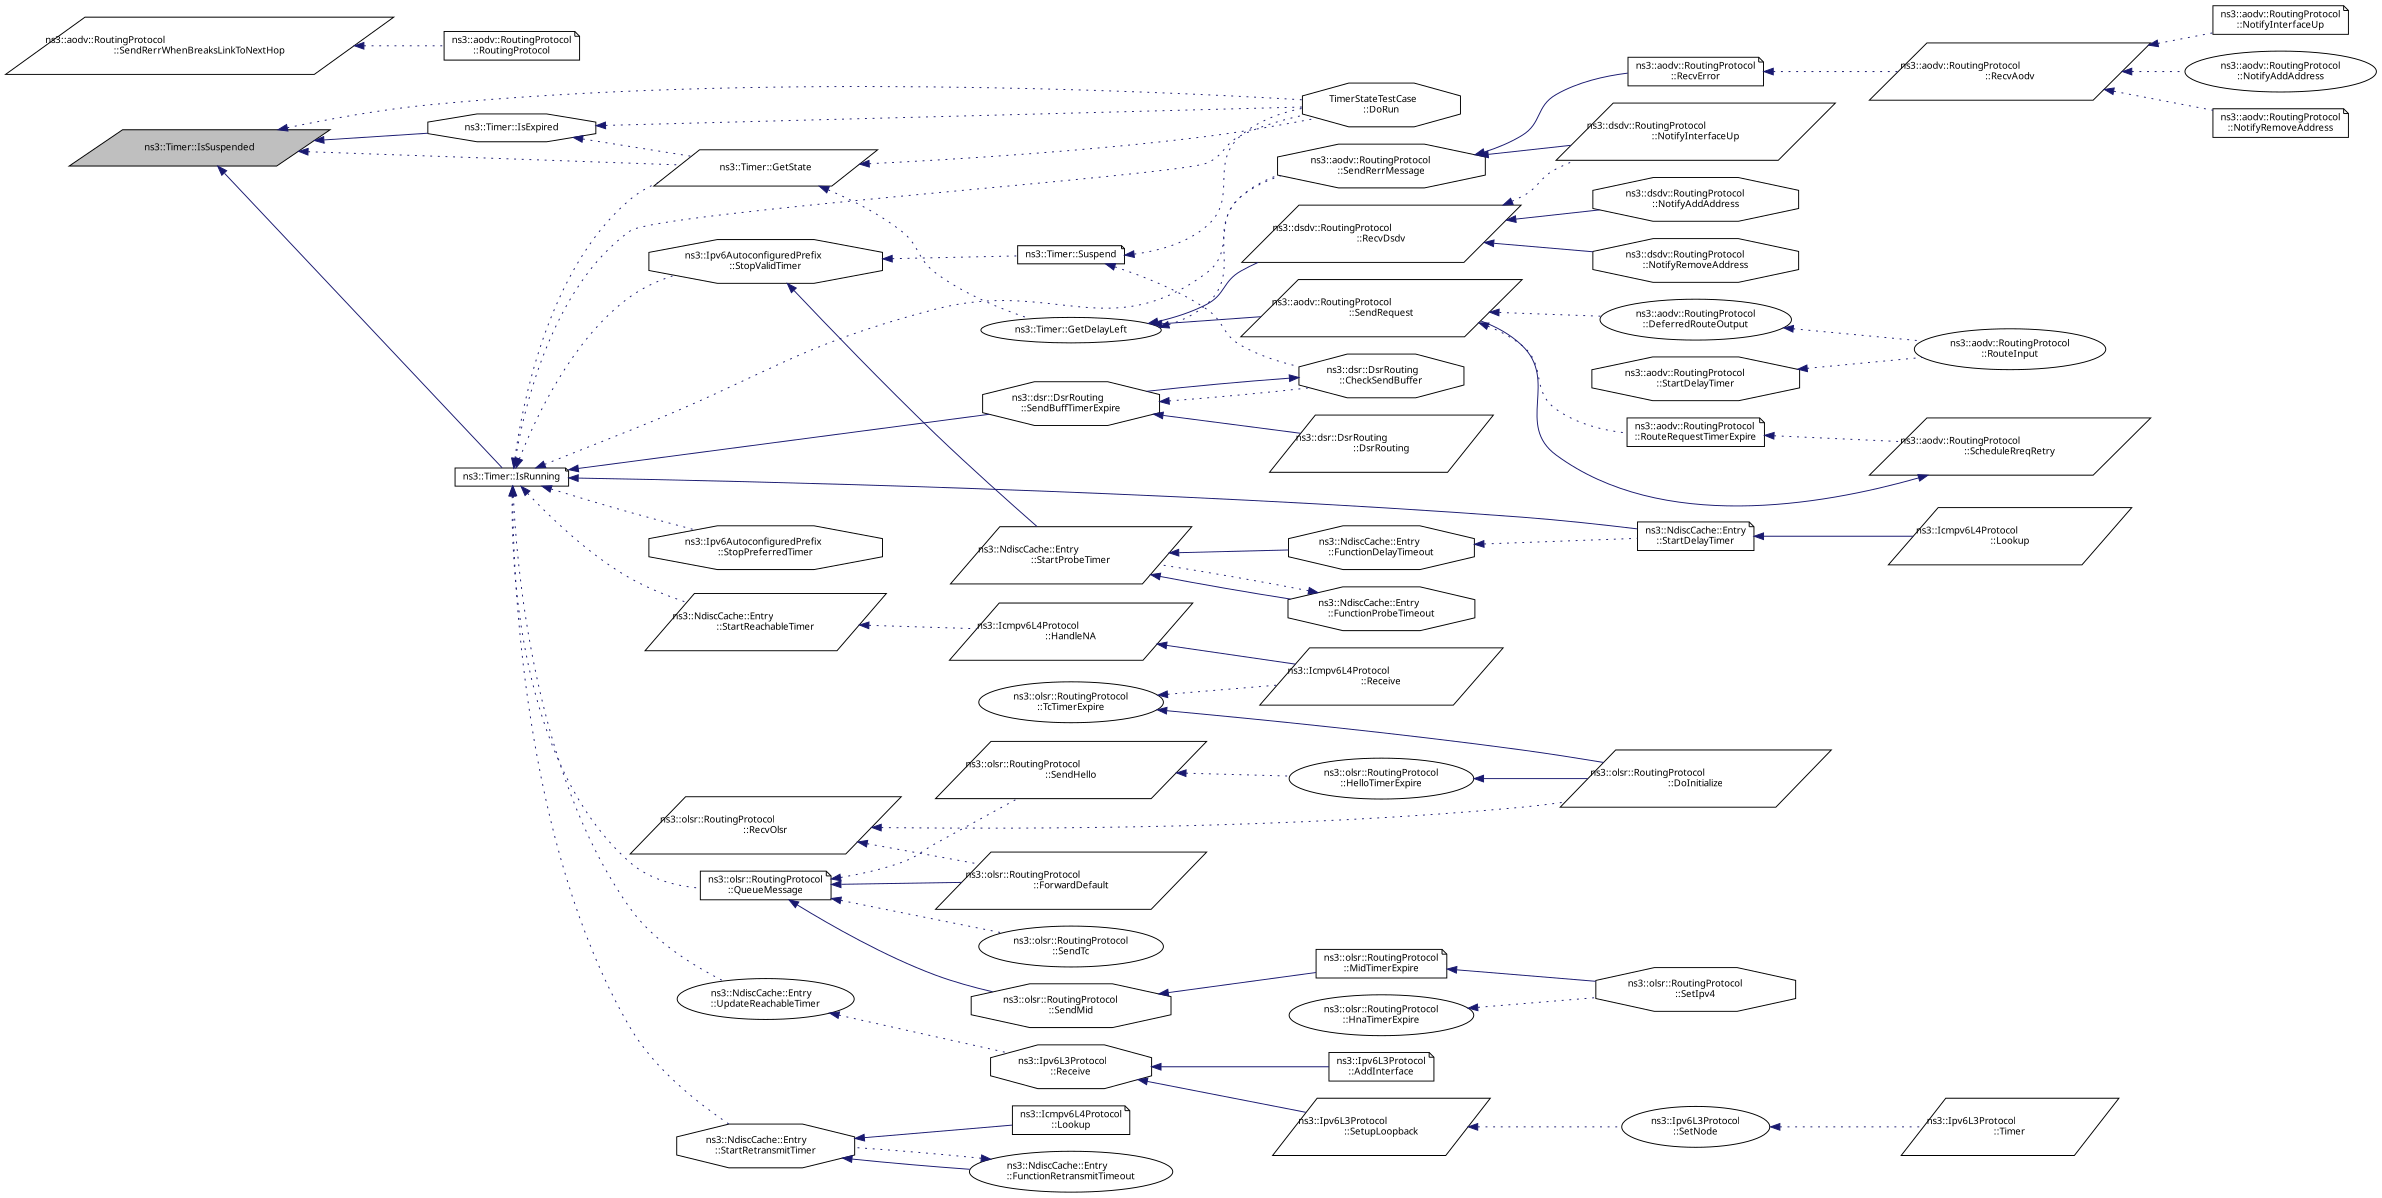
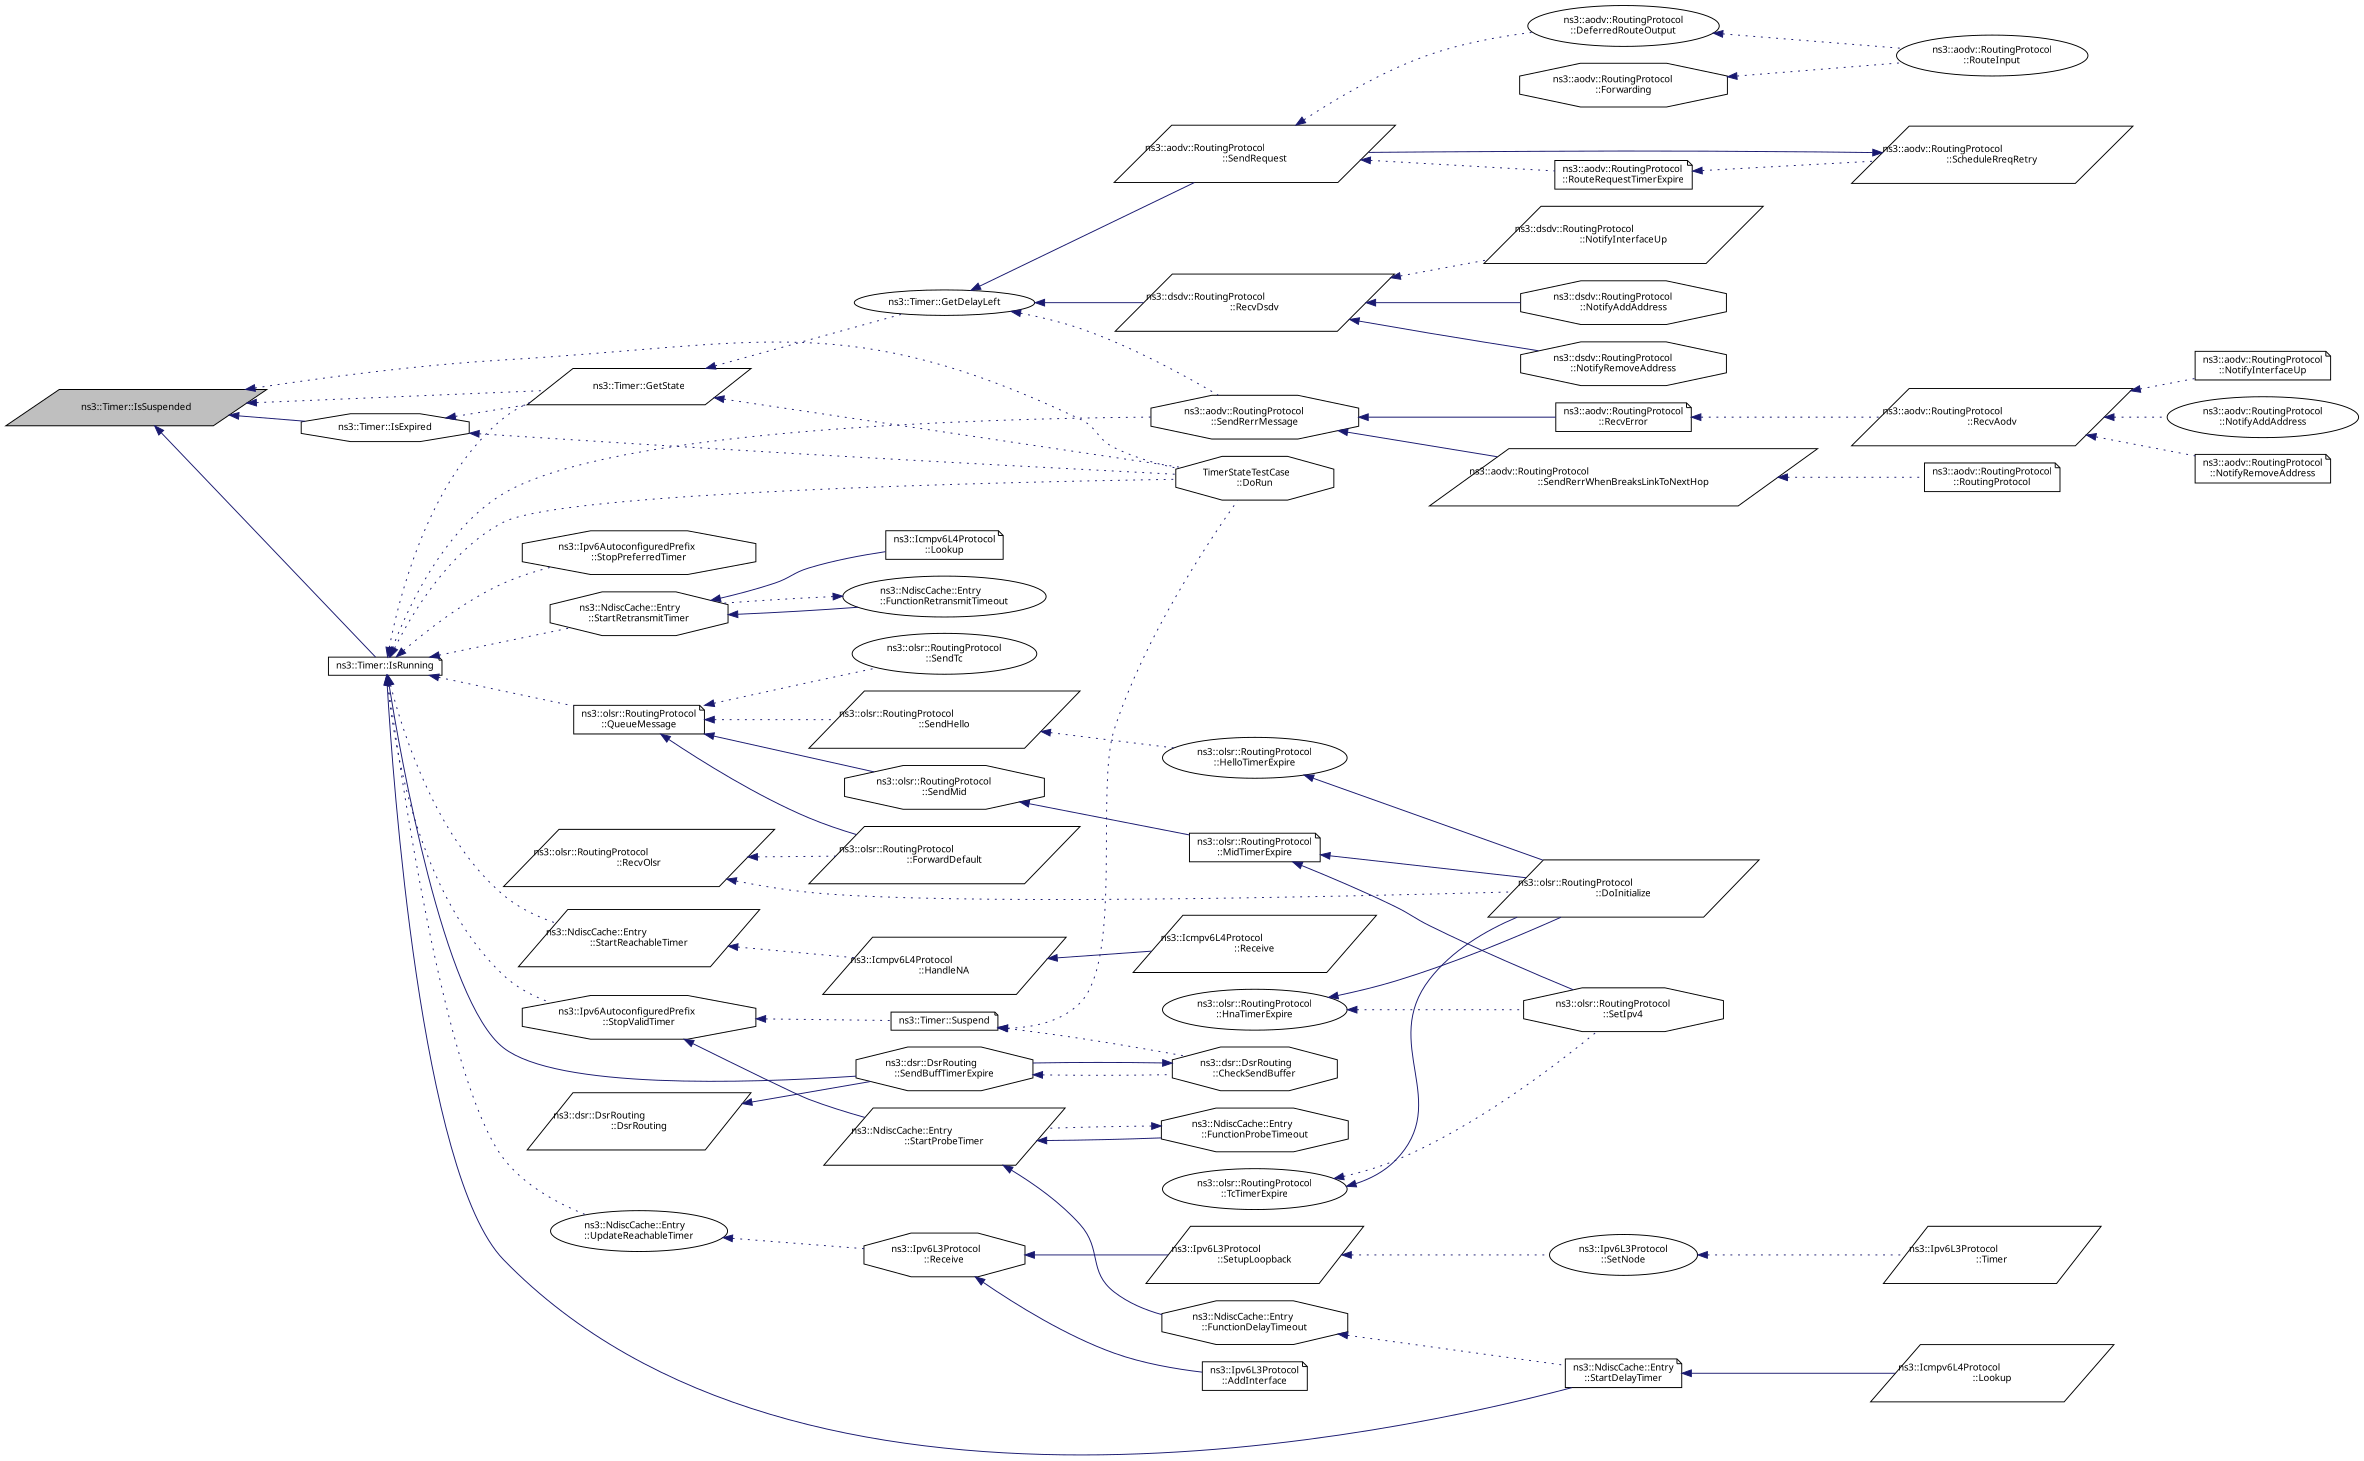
edge "ns3::dsdv::RoutingProtocol ::NotifyInterfaceUp" -> "ns3::aodv::RoutingProtocol ::SendRerrMessage": now "ns3::aodv::RoutingProtocol ::SendRerrWhenBreaksLinkToNextHop" -> "ns3::aodv::RoutingProtocol ::SendRerrMessage"
node "ns3::aodv::RoutingProtocol ::StartDelayTimer": label "ns3::aodv::RoutingProtocol ::StartDelayTimer" -> "ns3::aodv::RoutingProtocol ::Forwarding"
edge "ns3::dsr::DsrRouting ::DsrRouting" -> "ns3::dsr::DsrRouting ::SendBuffTimerExpire": reversed
edge "ns3::Icmpv6L4Protocol ::Receive" -> "ns3::olsr::RoutingProtocol ::TcTimerExpire": now "ns3::olsr::RoutingProtocol ::SetIpv4" -> "ns3::olsr::RoutingProtocol ::TcTimerExpire"
edge "ns3::olsr::RoutingProtocol ::DoInitialize" -> "ns3::olsr::RoutingProtocol ::MidTimerExpire": added
edge "ns3::olsr::RoutingProtocol ::DoInitialize" -> "ns3::olsr::RoutingProtocol ::HnaTimerExpire": added
